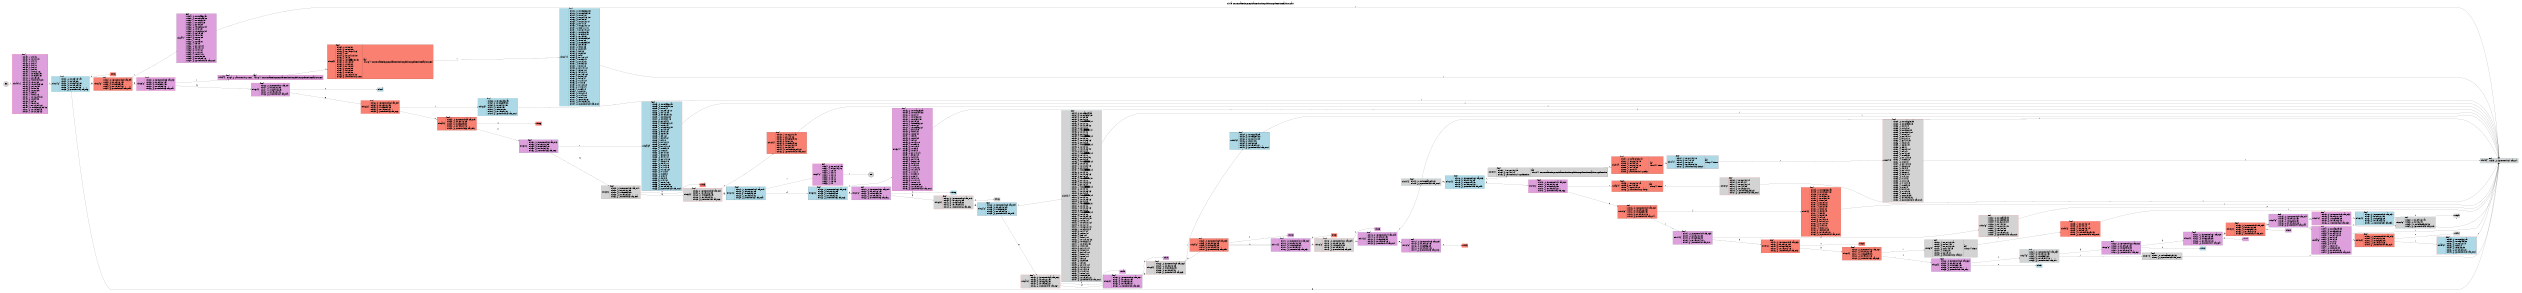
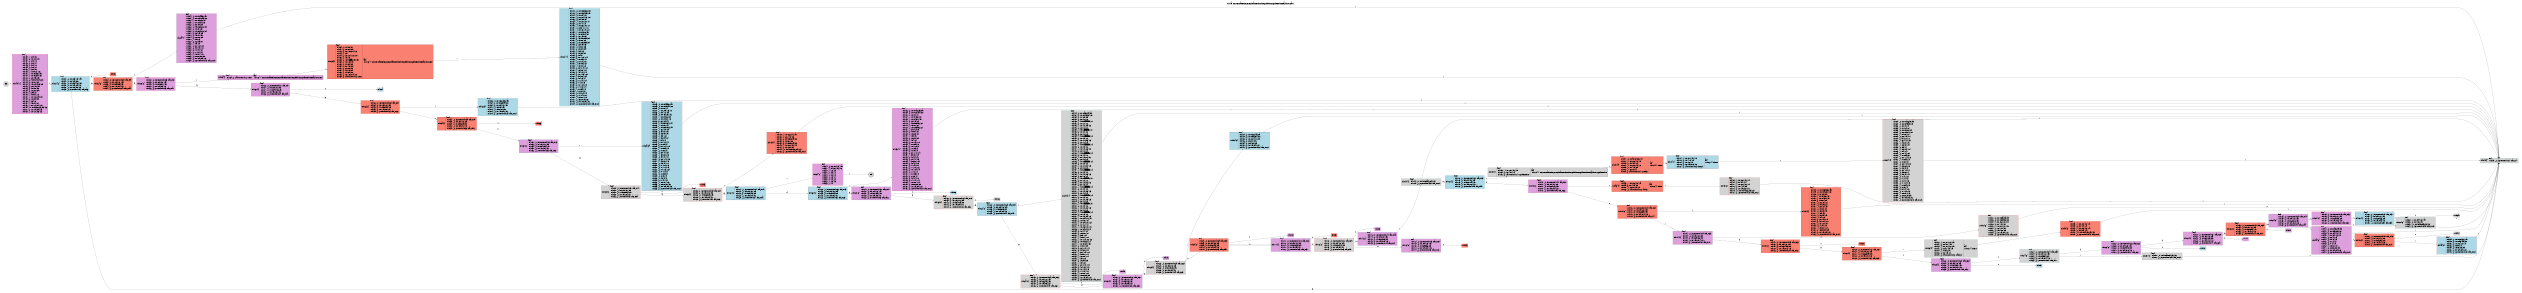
edge "0x401748 [28]" -> "0x401764 [28]": now "0x40172c [28]" -> "0x401764 [28]"
